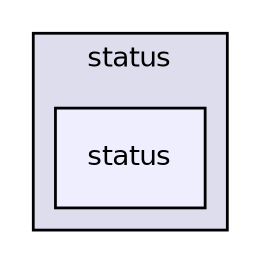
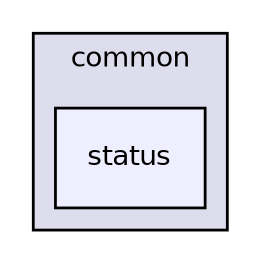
cluster "status": label "status" -> "common"
